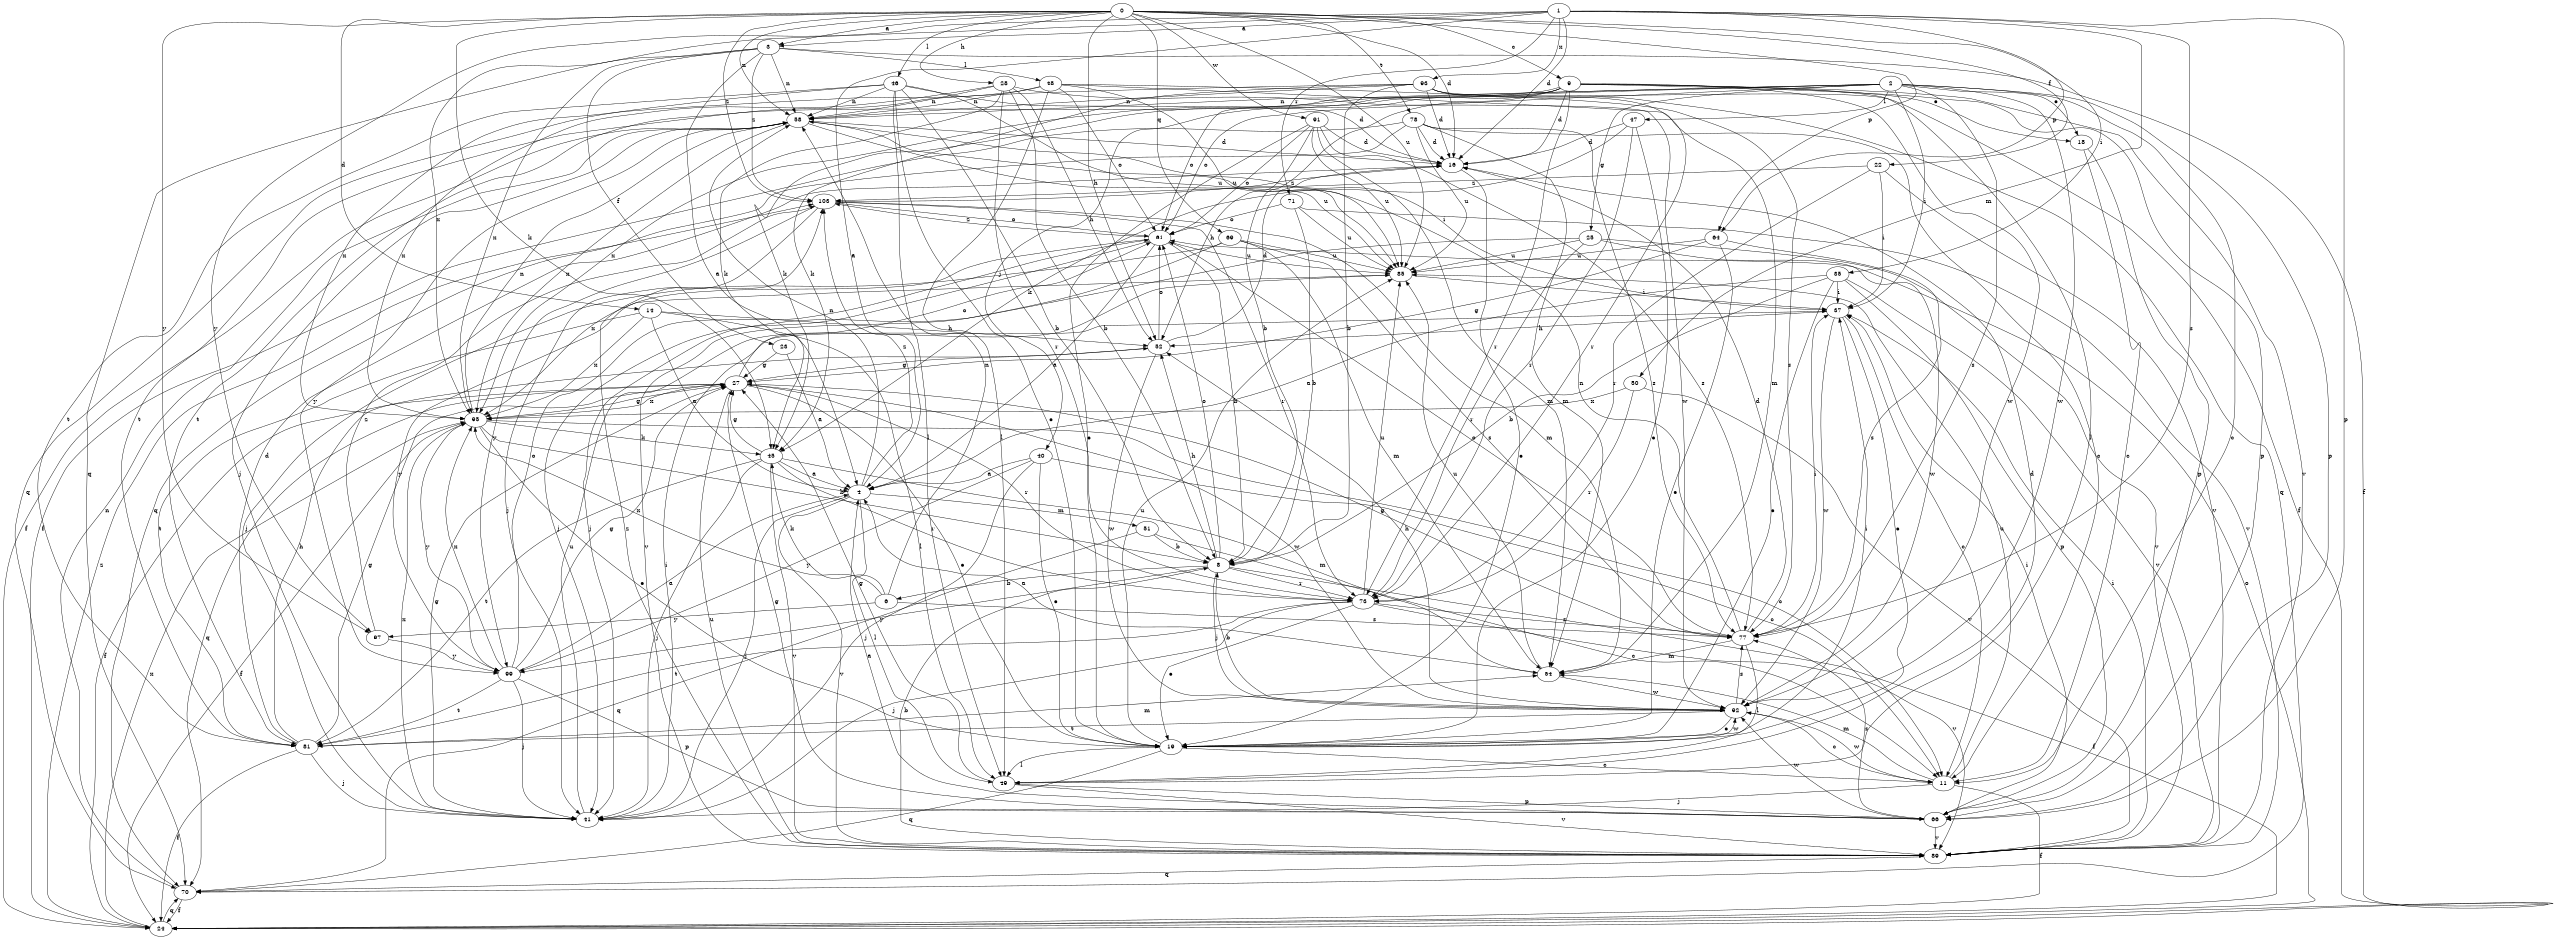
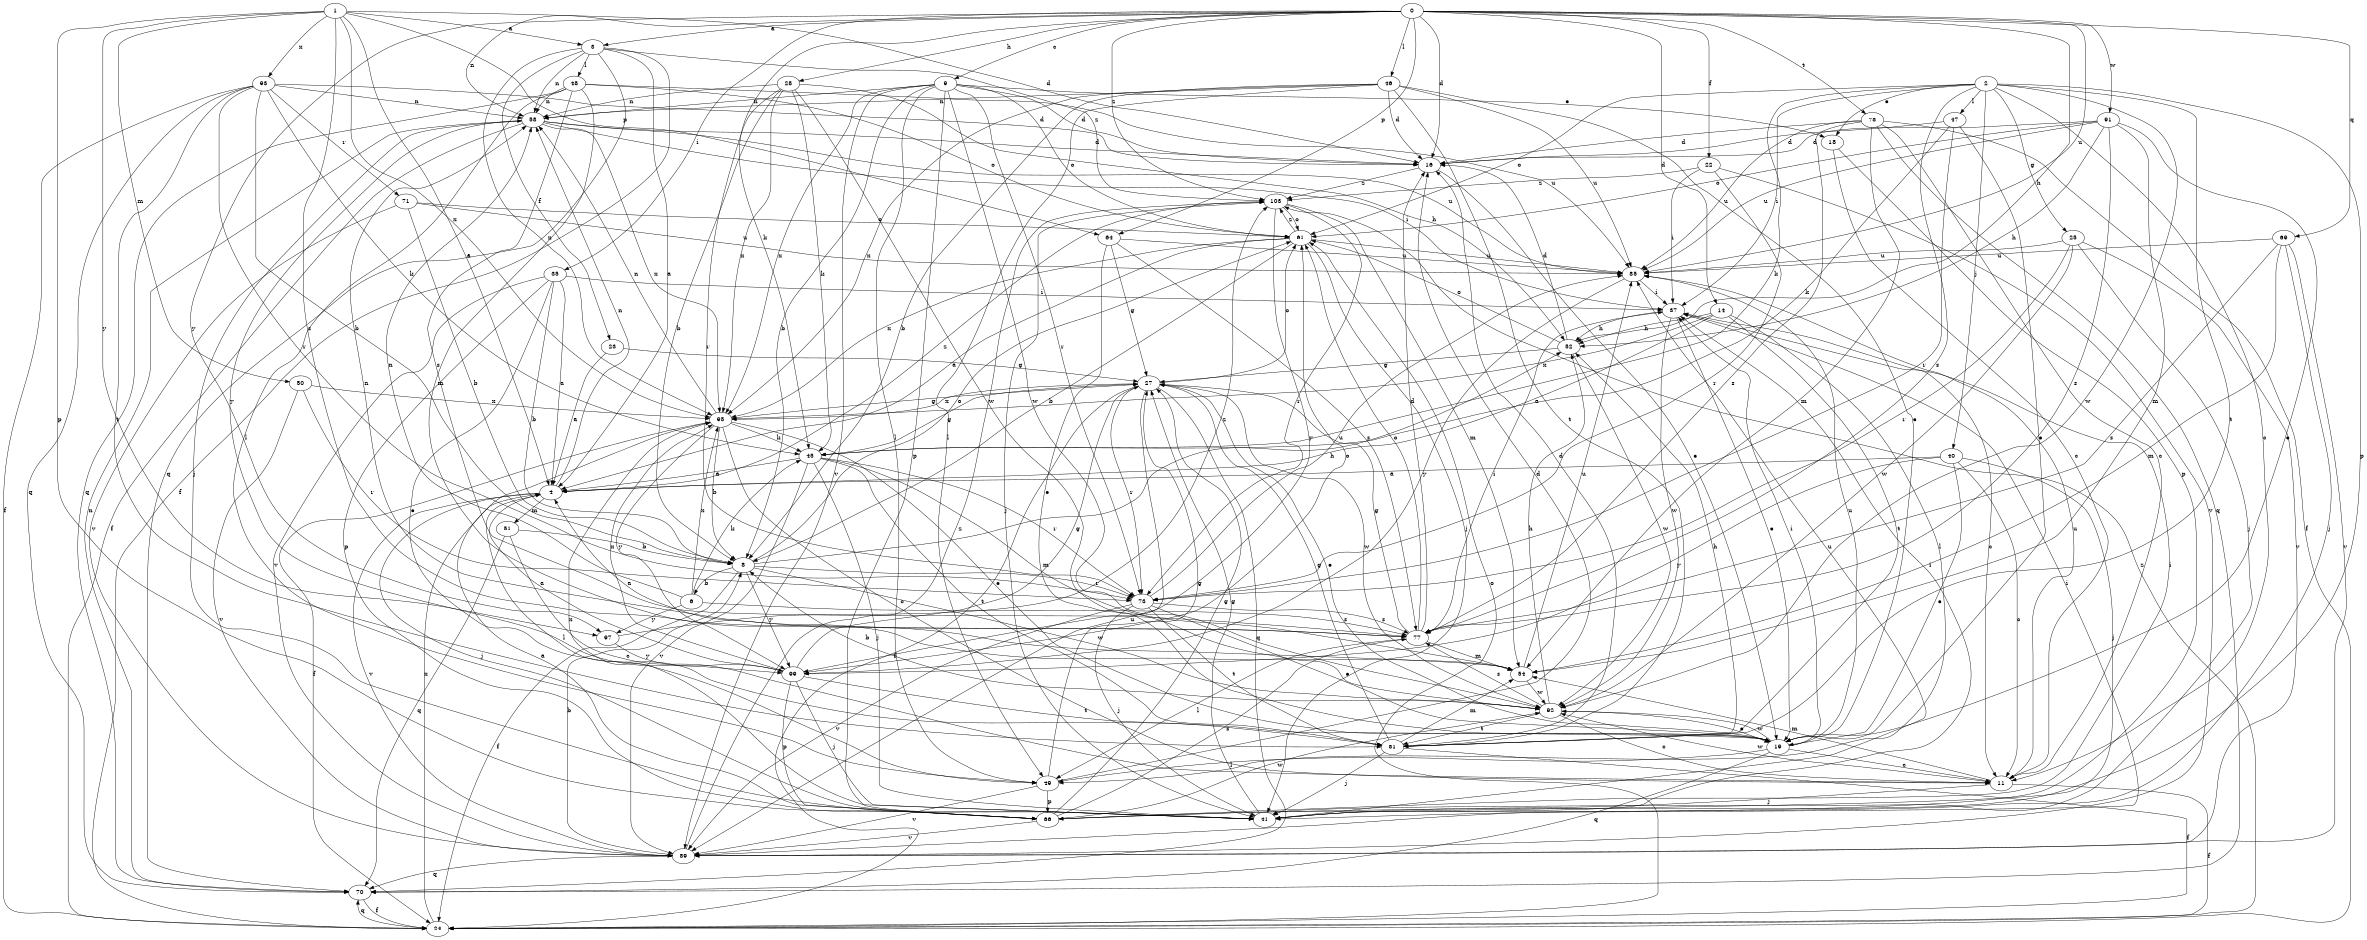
edge "1" -> "71": now "93" -> "71"
edge "8" -> "92": label "j" -> "w"
